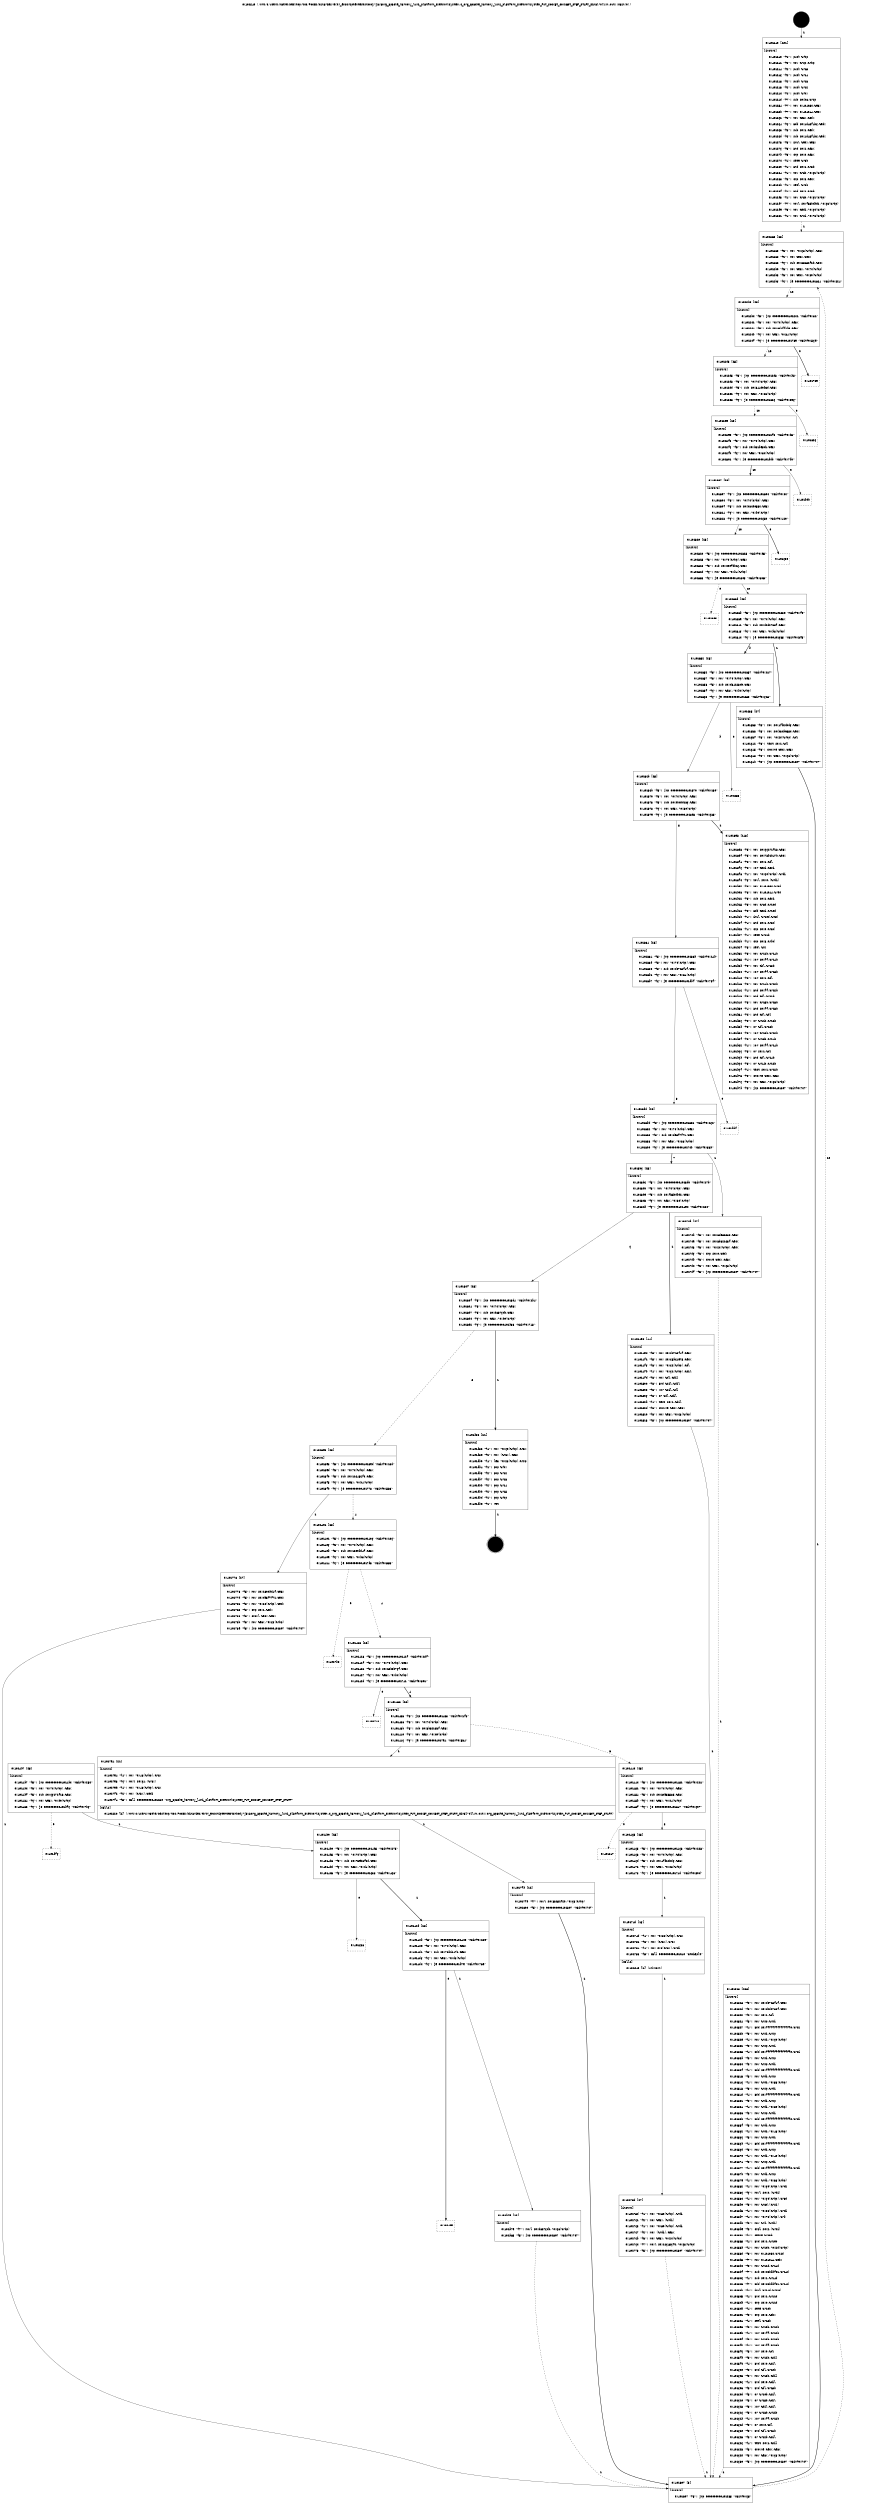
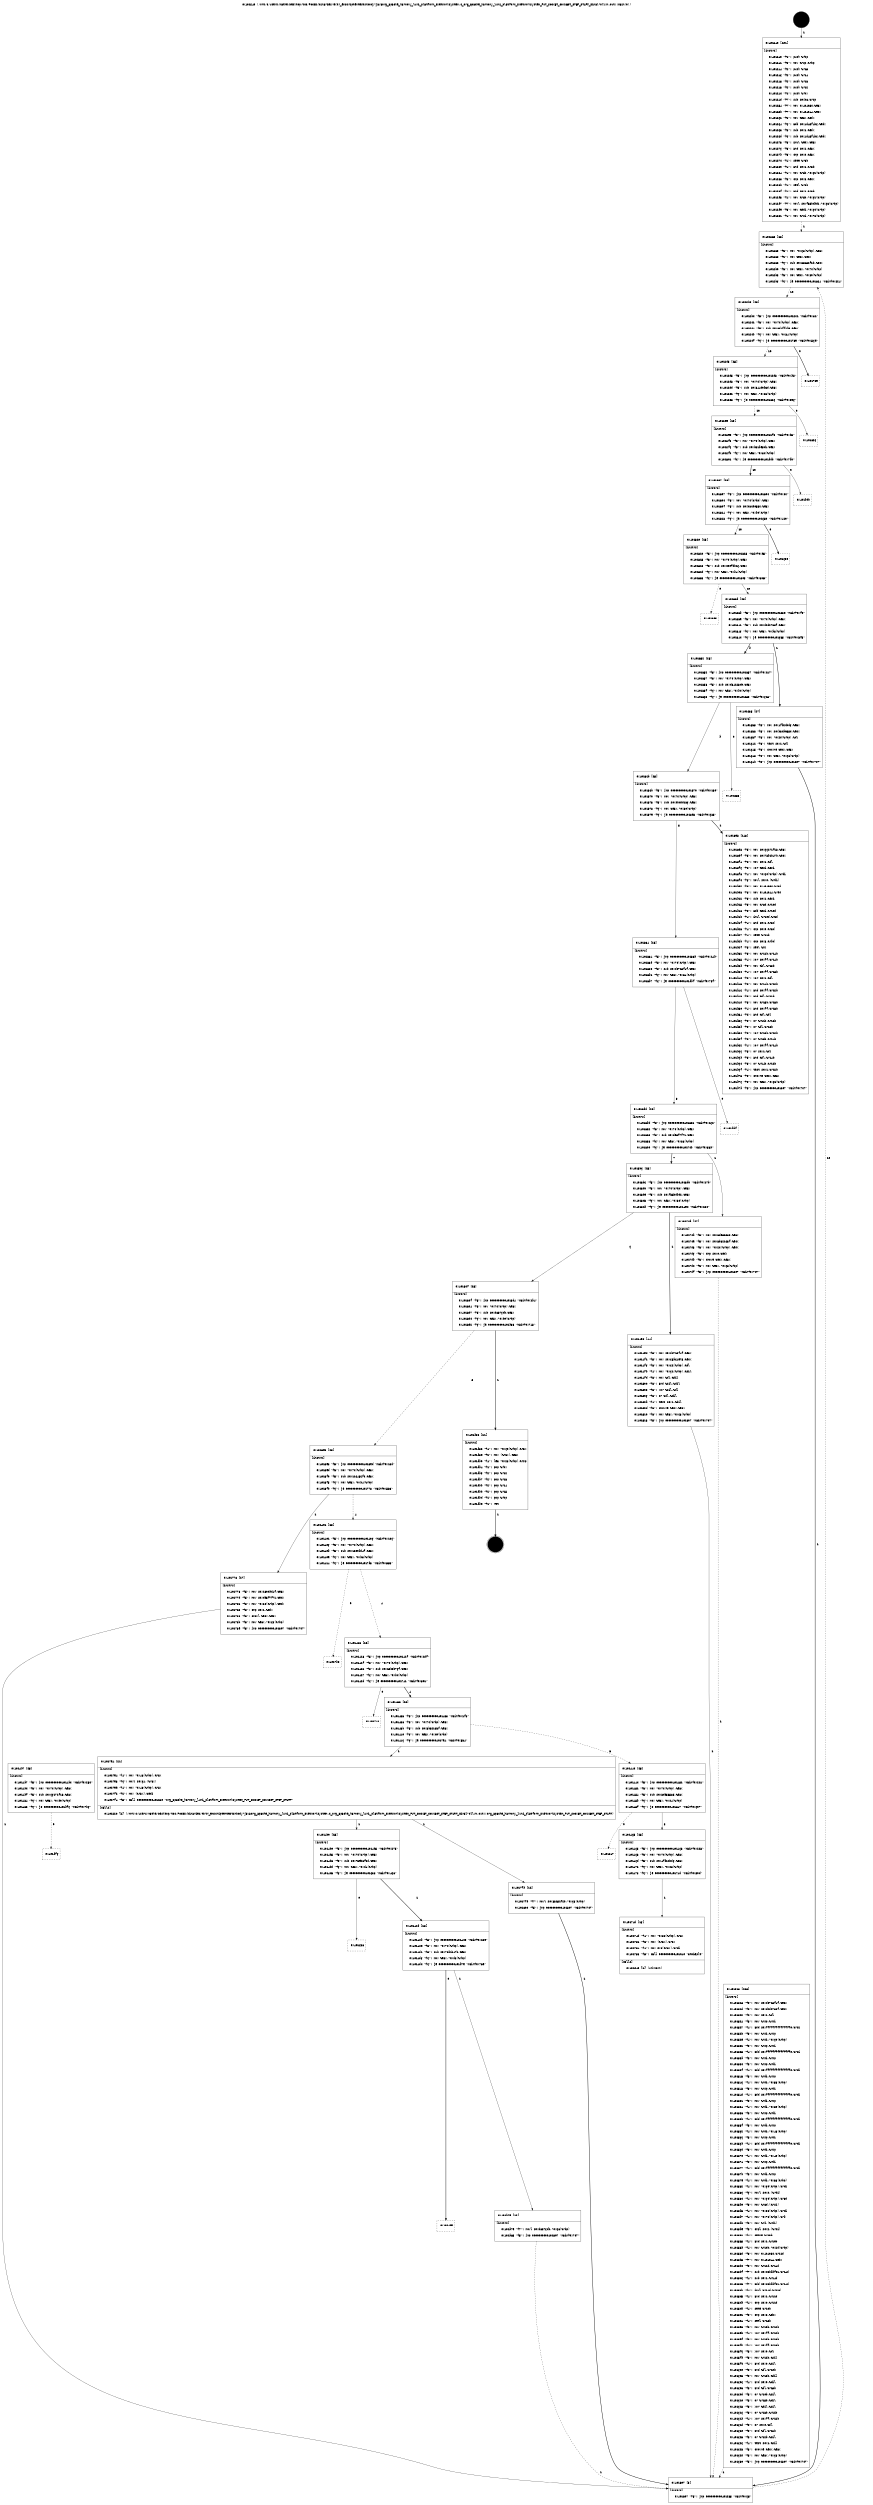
edge "0x401497 [25]" -> "0x4014b0 [25]": now "0x4017e4 [21]" -> "0x4014b0 [25]"
node "0x40175d [27]": removed
